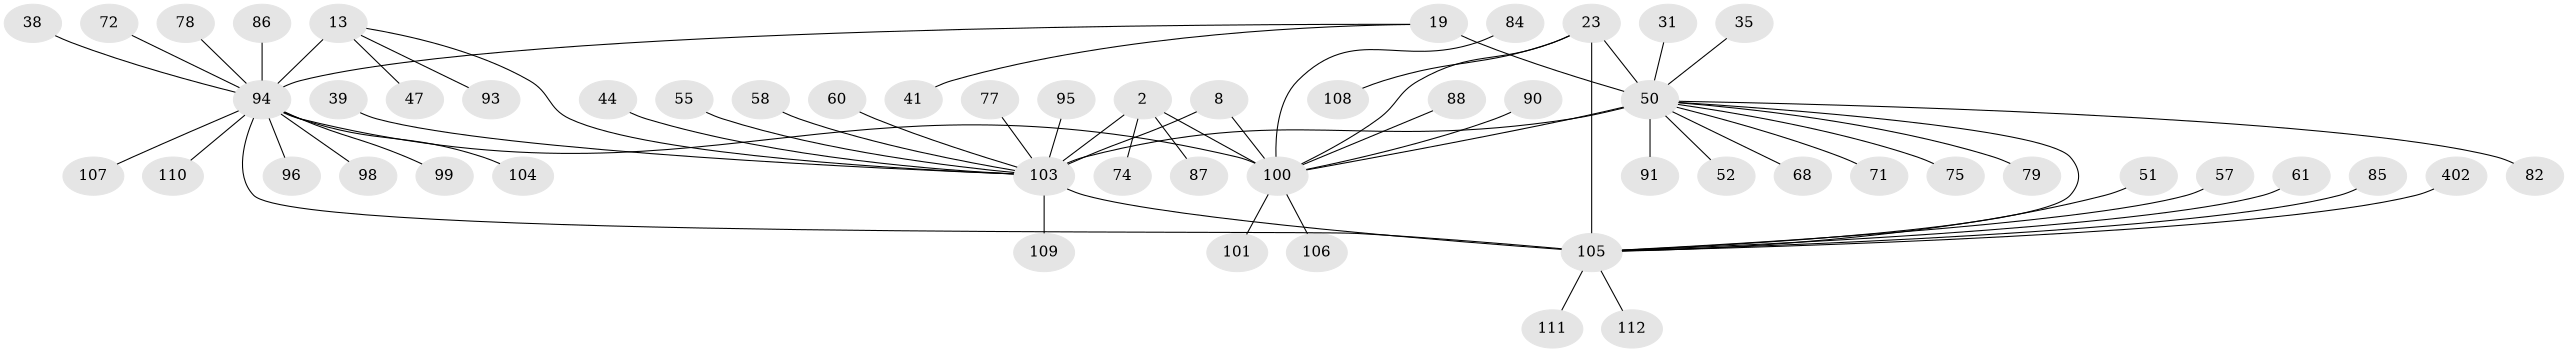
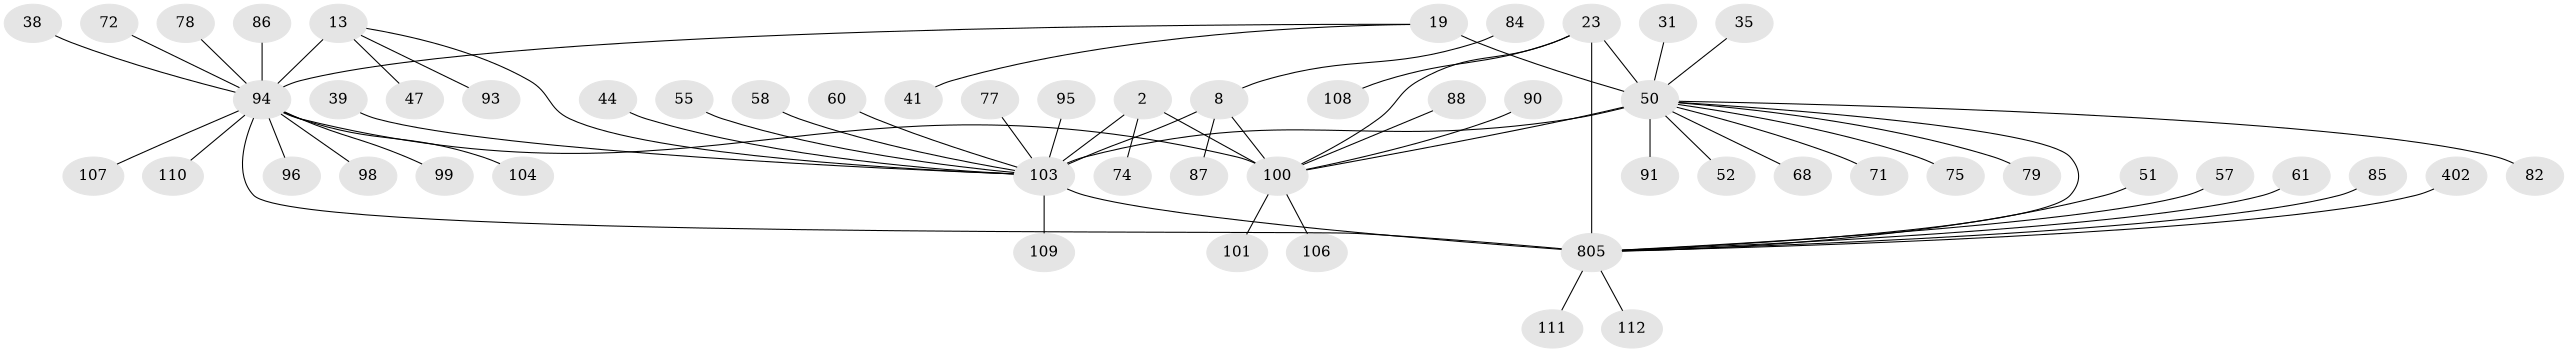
edge "84" -- "100": now "84" -- "8"
edge "2" -- "87": now "8" -- "87"
node "105": label "105" -> "805"
